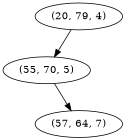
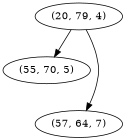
edge "(55, 70, 5)" -> "(57, 64, 7)": now "(20, 79, 4)" -> "(57, 64, 7)"
